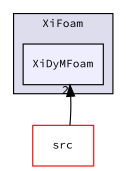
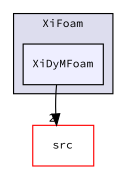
edge "src" -> "XiDyMFoam": reversed
